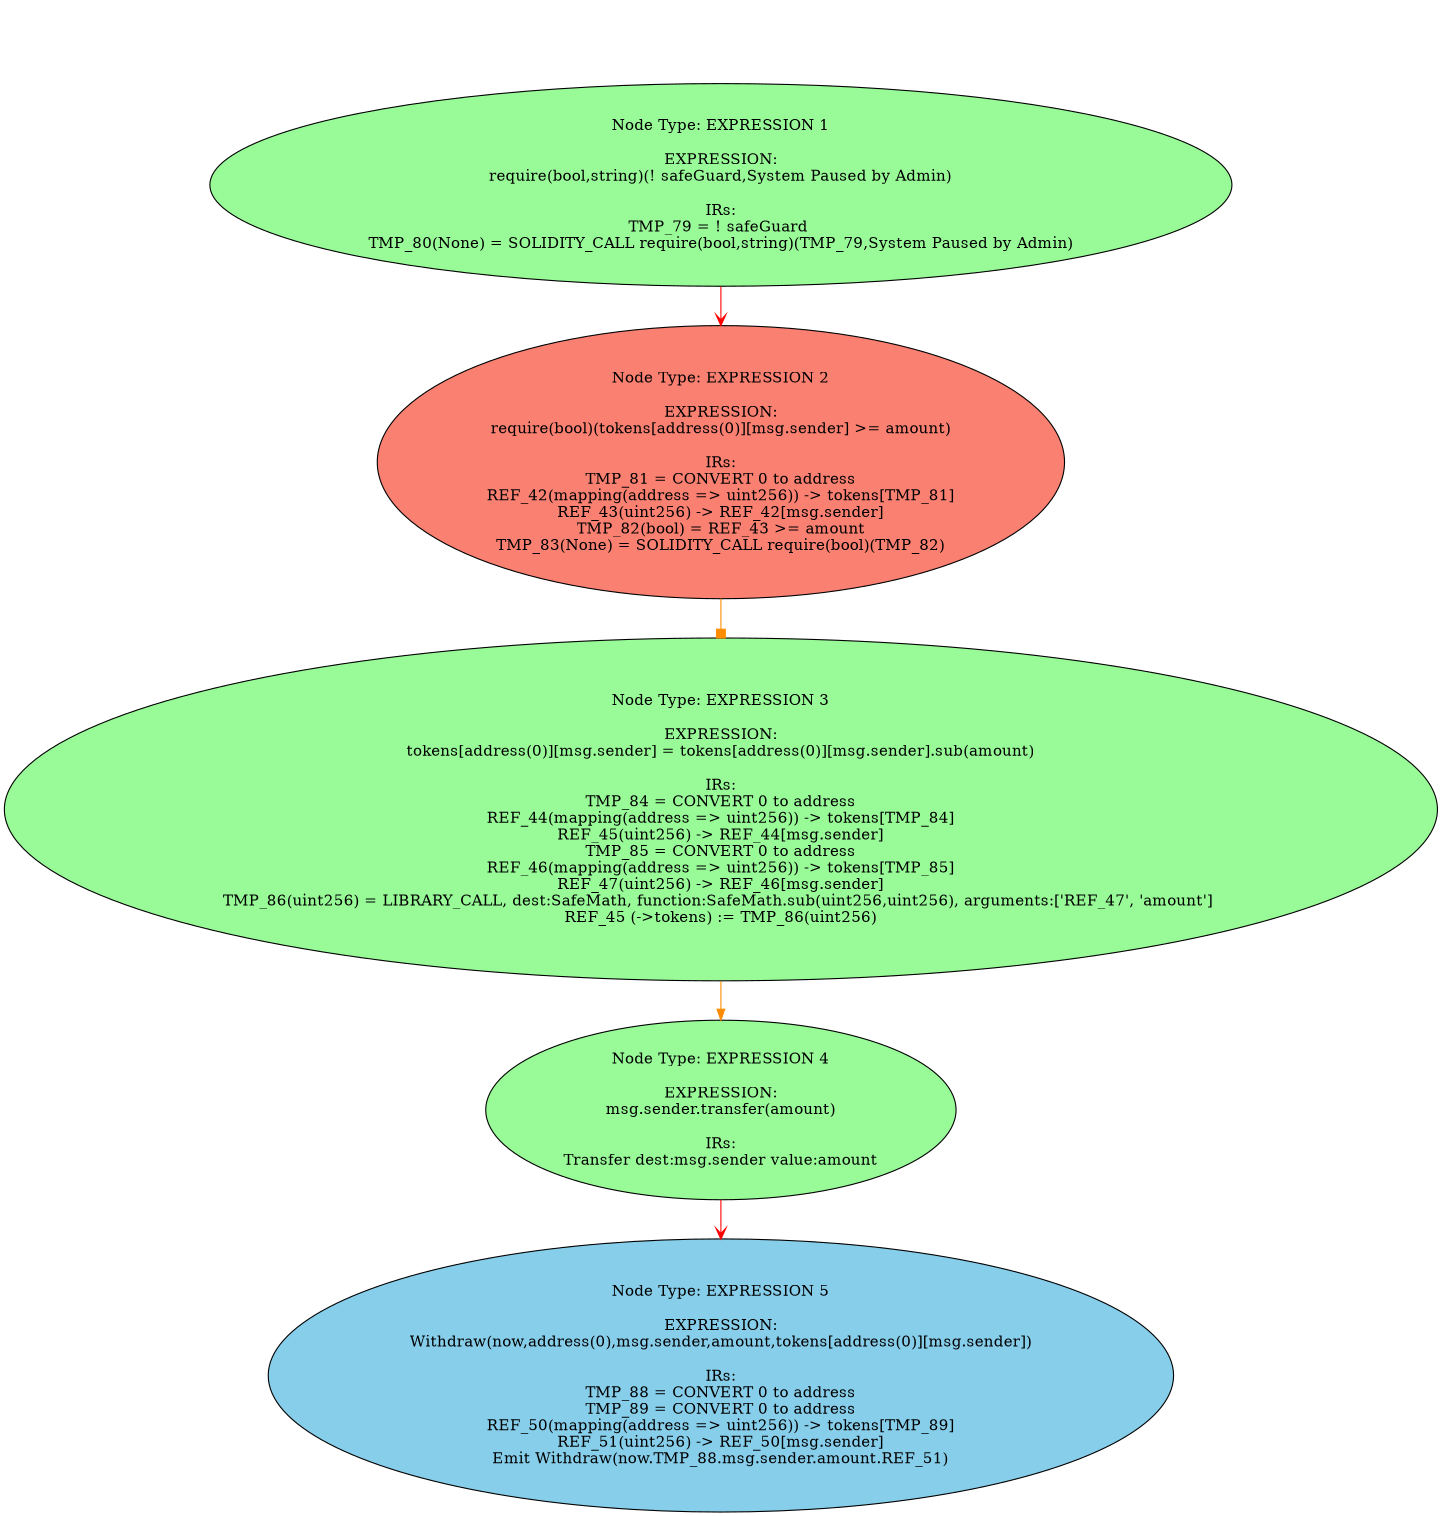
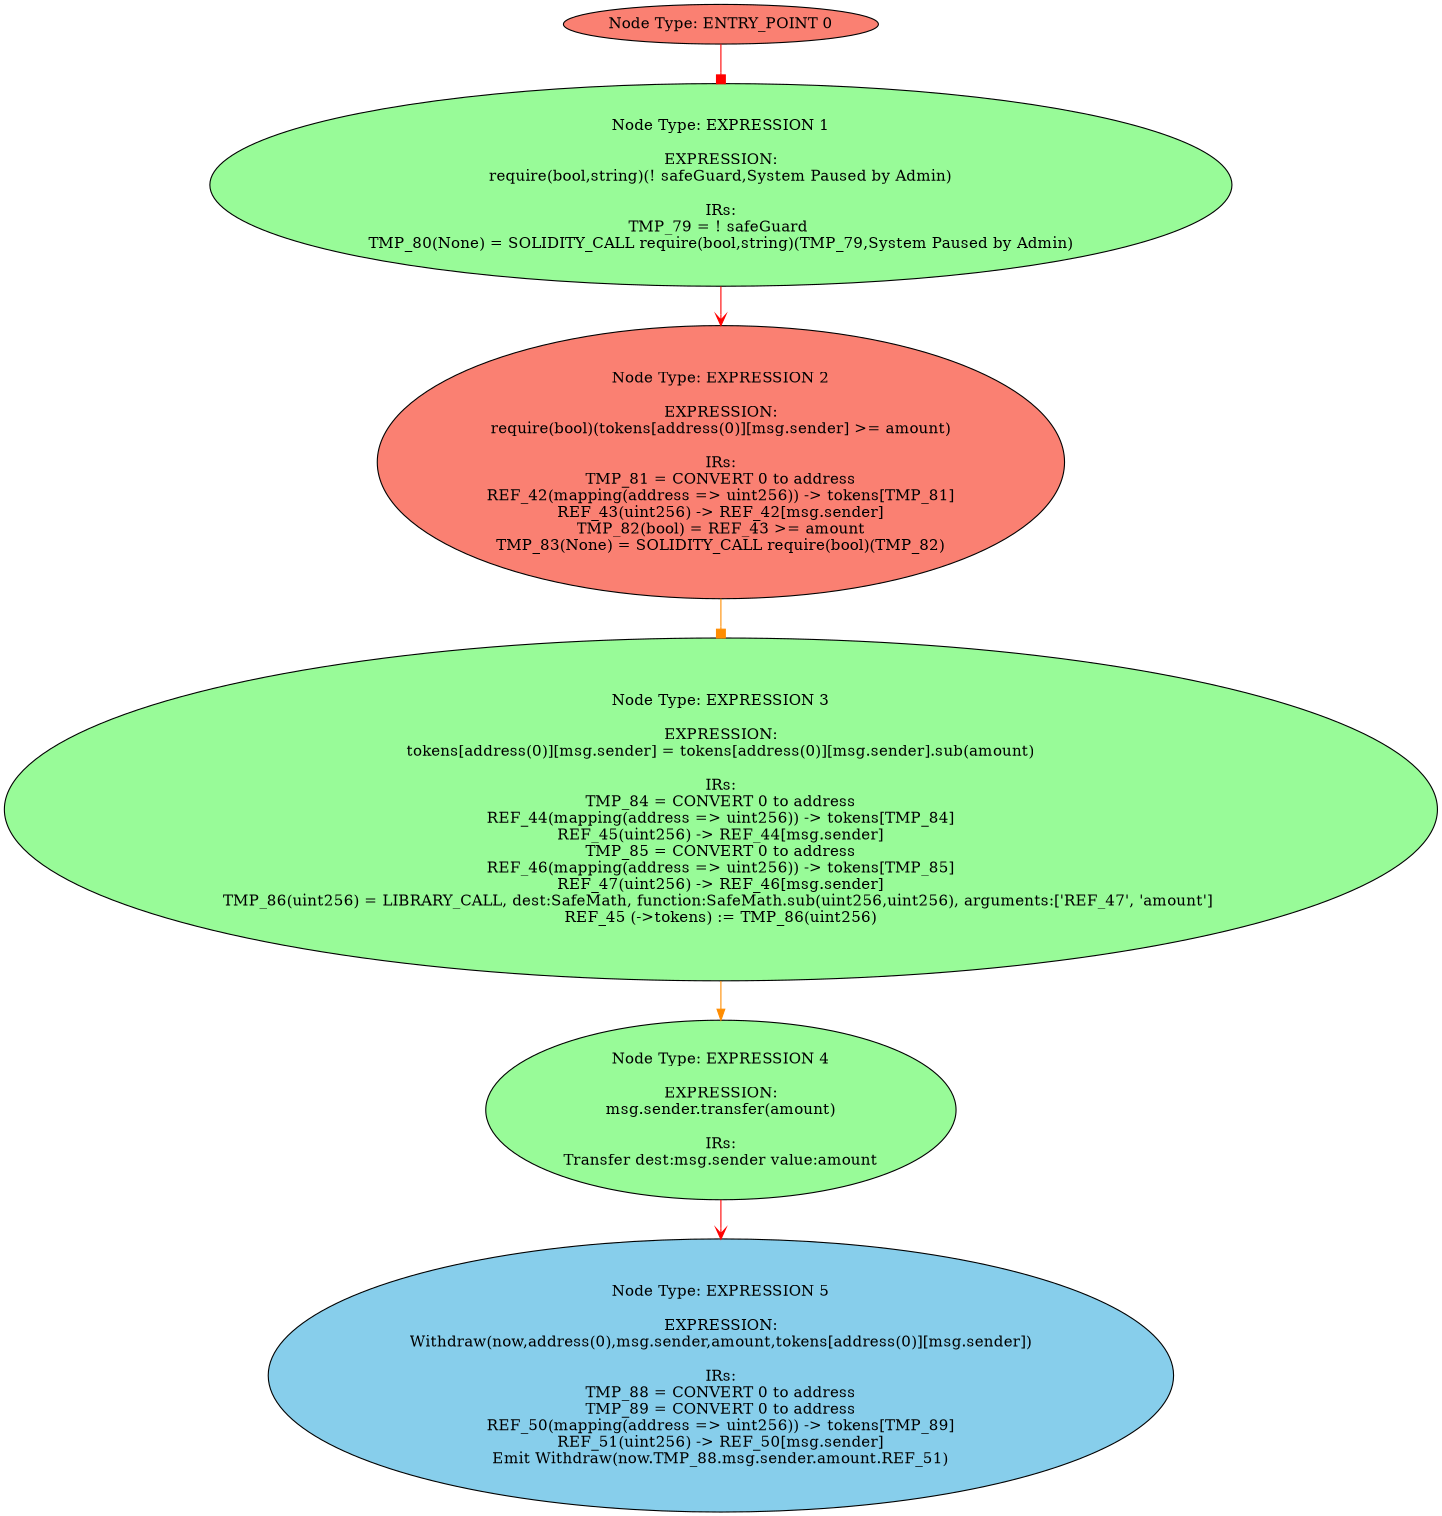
node "Node Type: ENTRY_POINT 0": added
